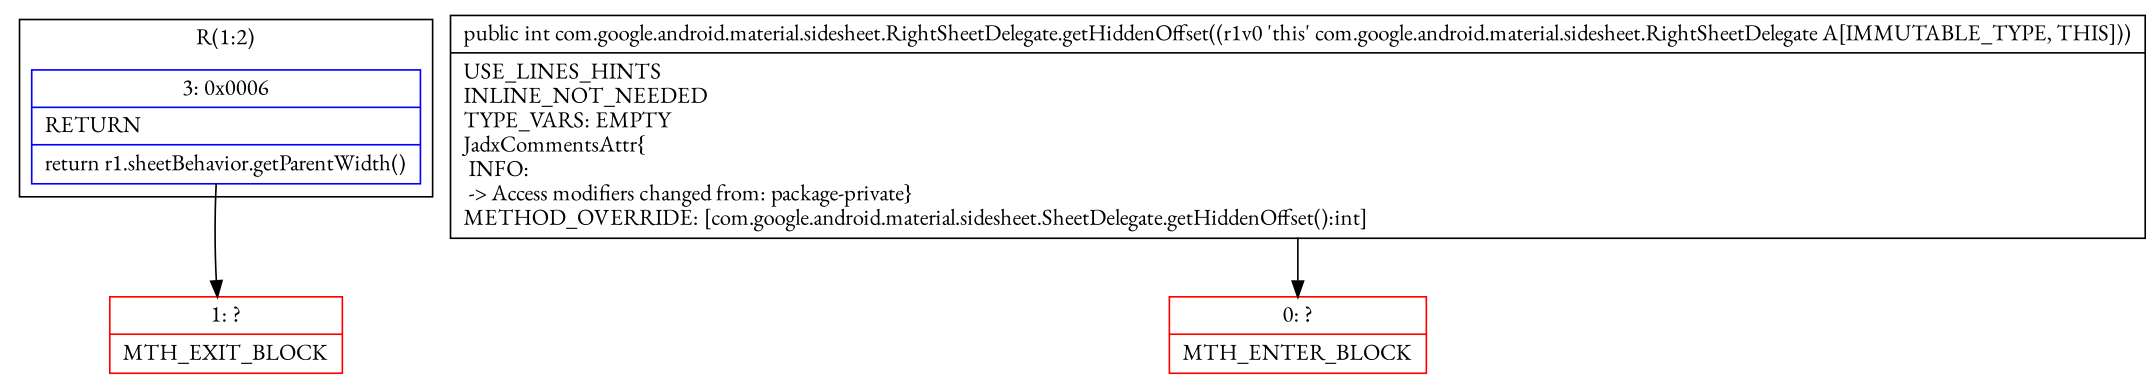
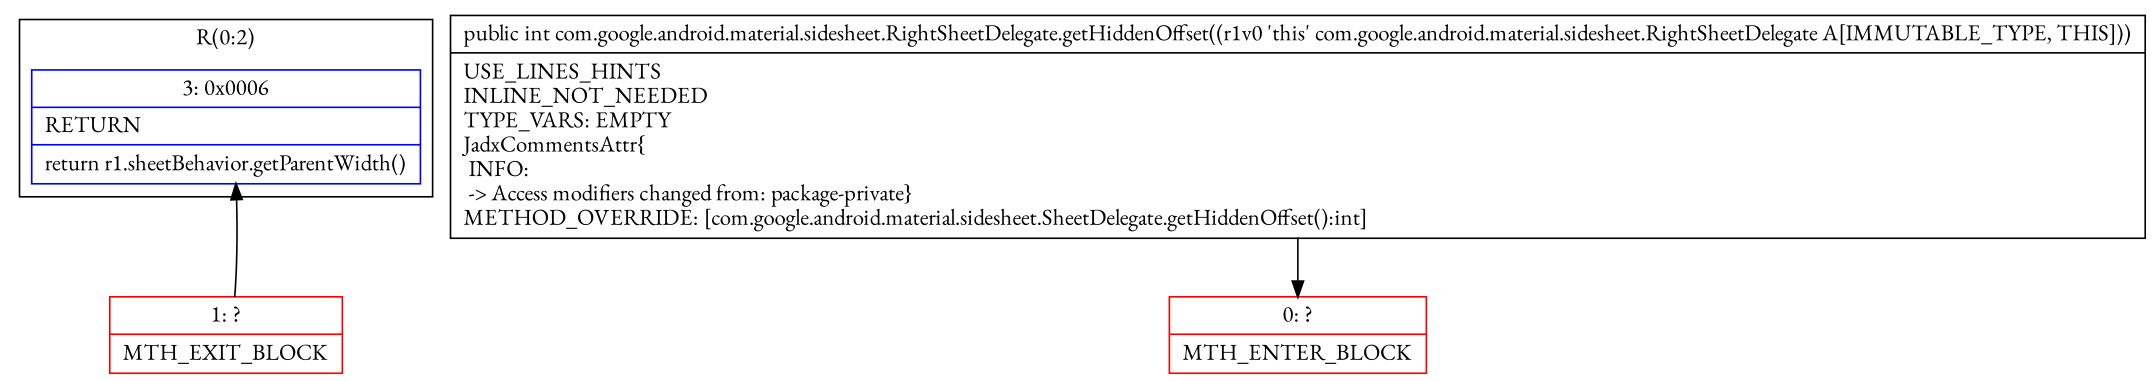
cluster "R(1:2)": label "R(1:2)" -> "R(0:2)"
edge "3: 0x0006" -> "1: ?": reversed
